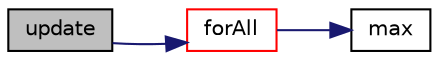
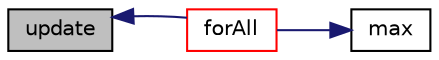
edge "update" -> "forAll": reversed
